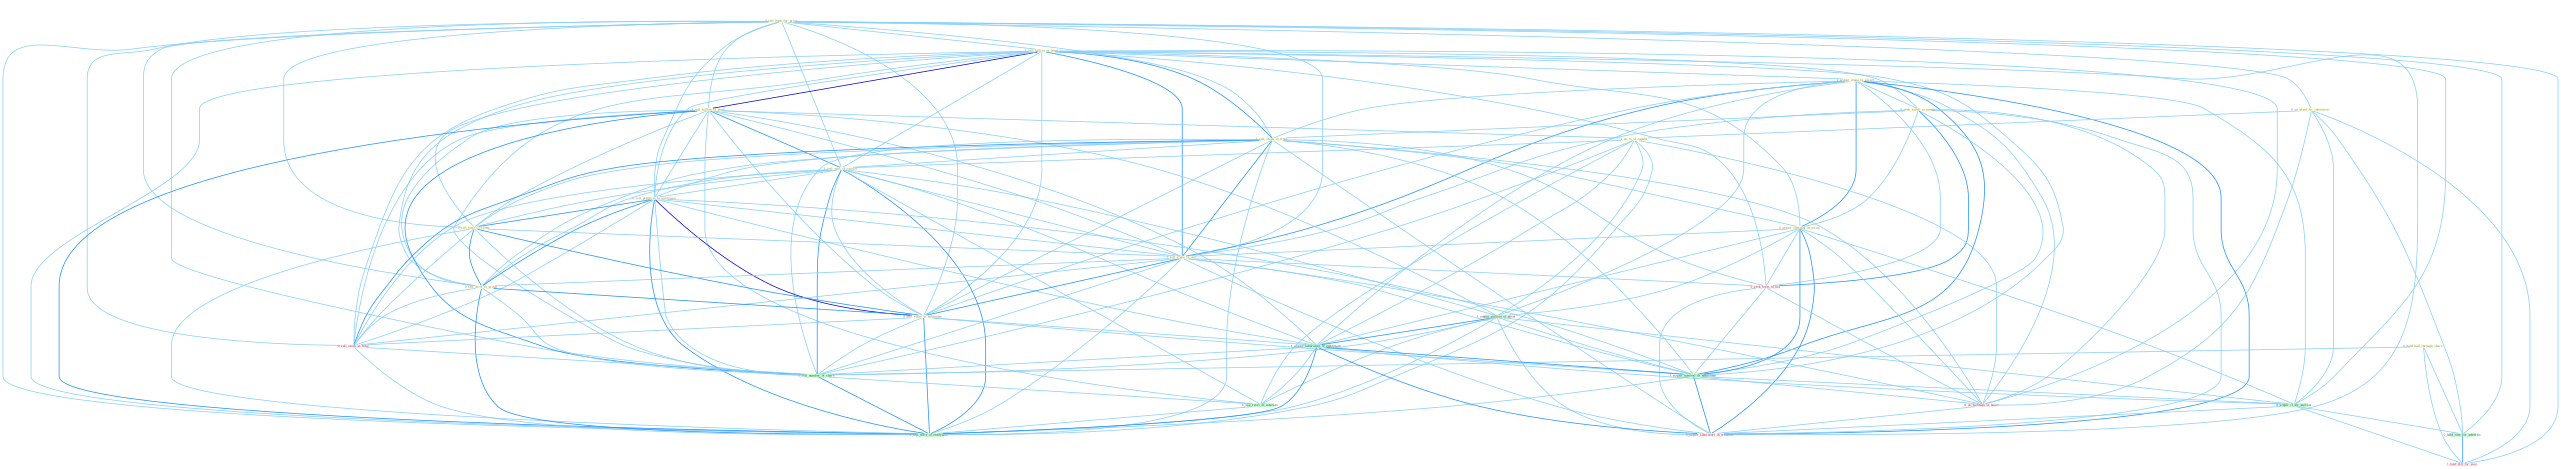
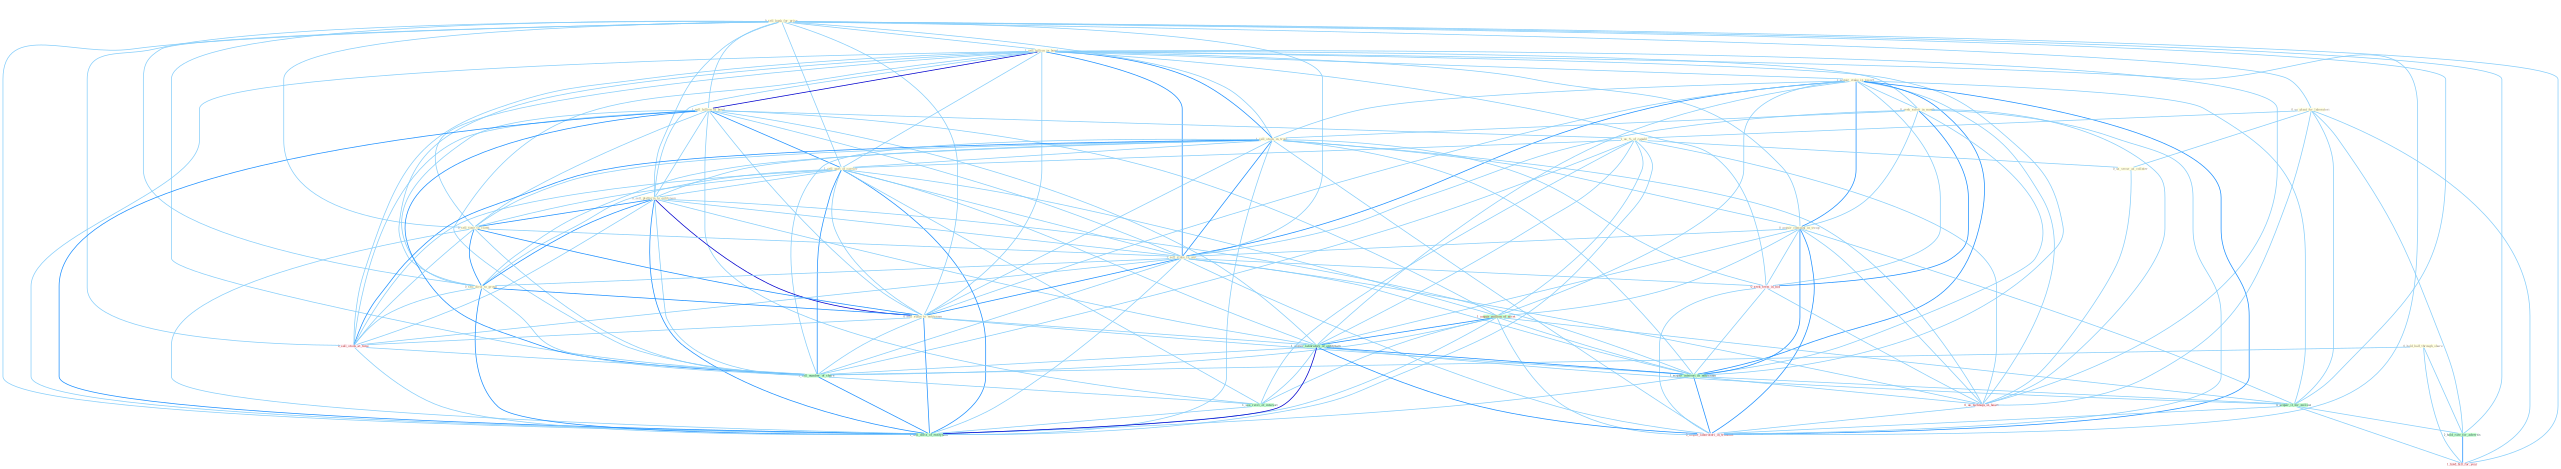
node "0_us_secur_as_collater": added
edge "1_acquir_laboratori_of_entitynam" -- "1_sell_divis_of_entitynam": color #1e90ff -> #0000cd
